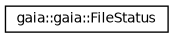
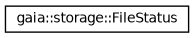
node "gaia::gaia::FileStatus": label "gaia::gaia::FileStatus" -> "gaia::storage::FileStatus"
